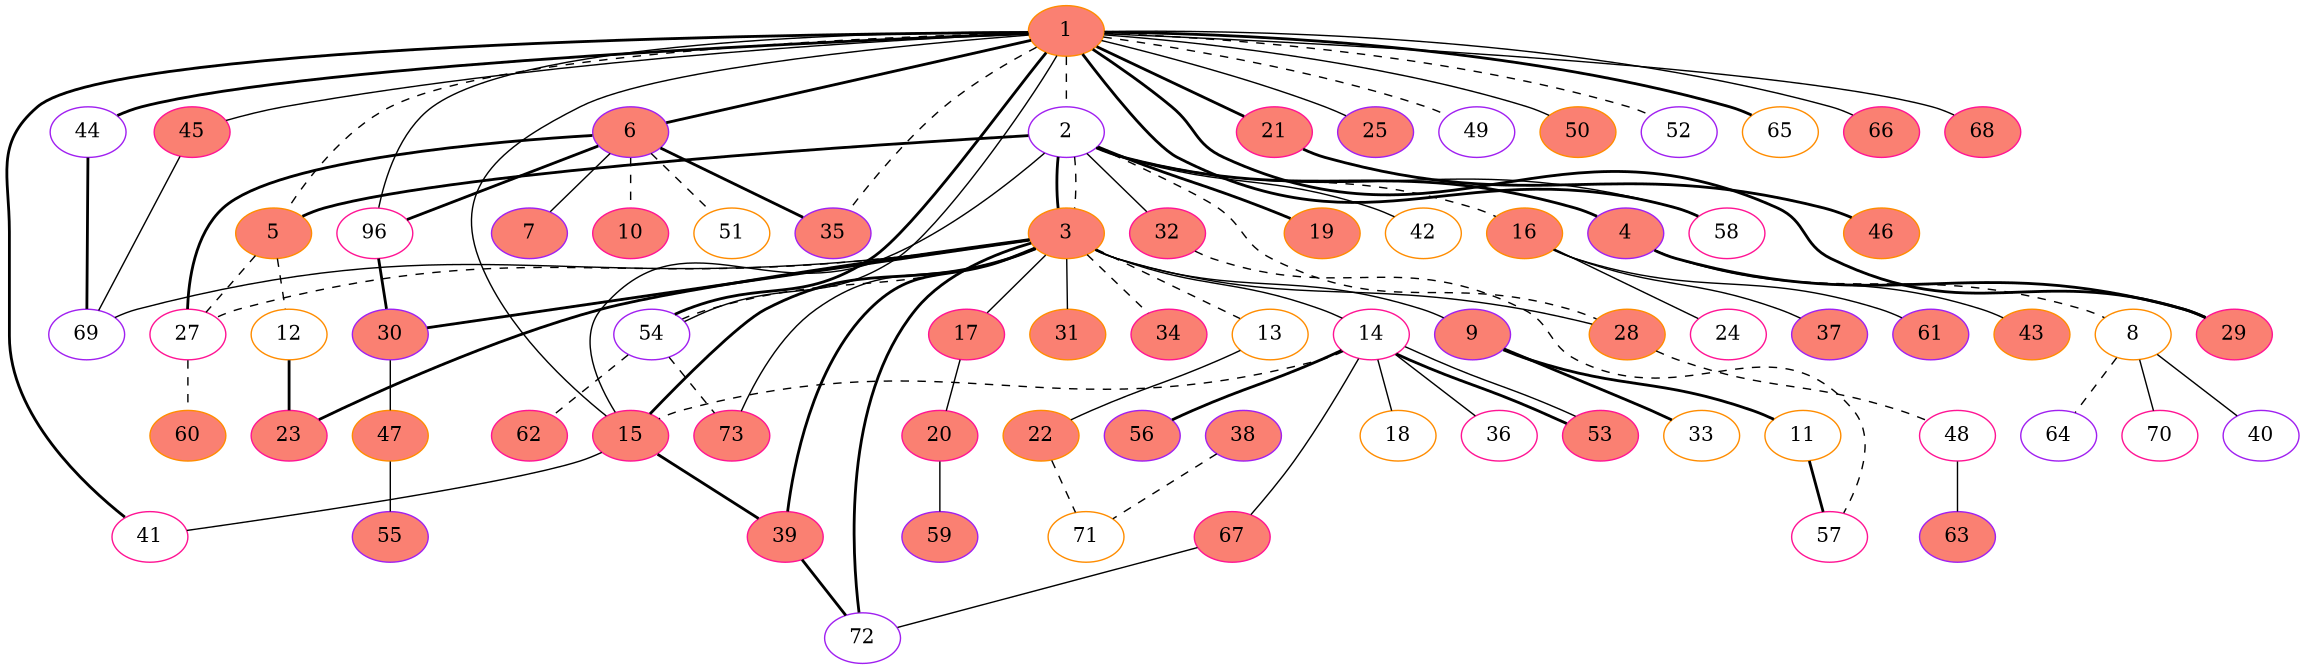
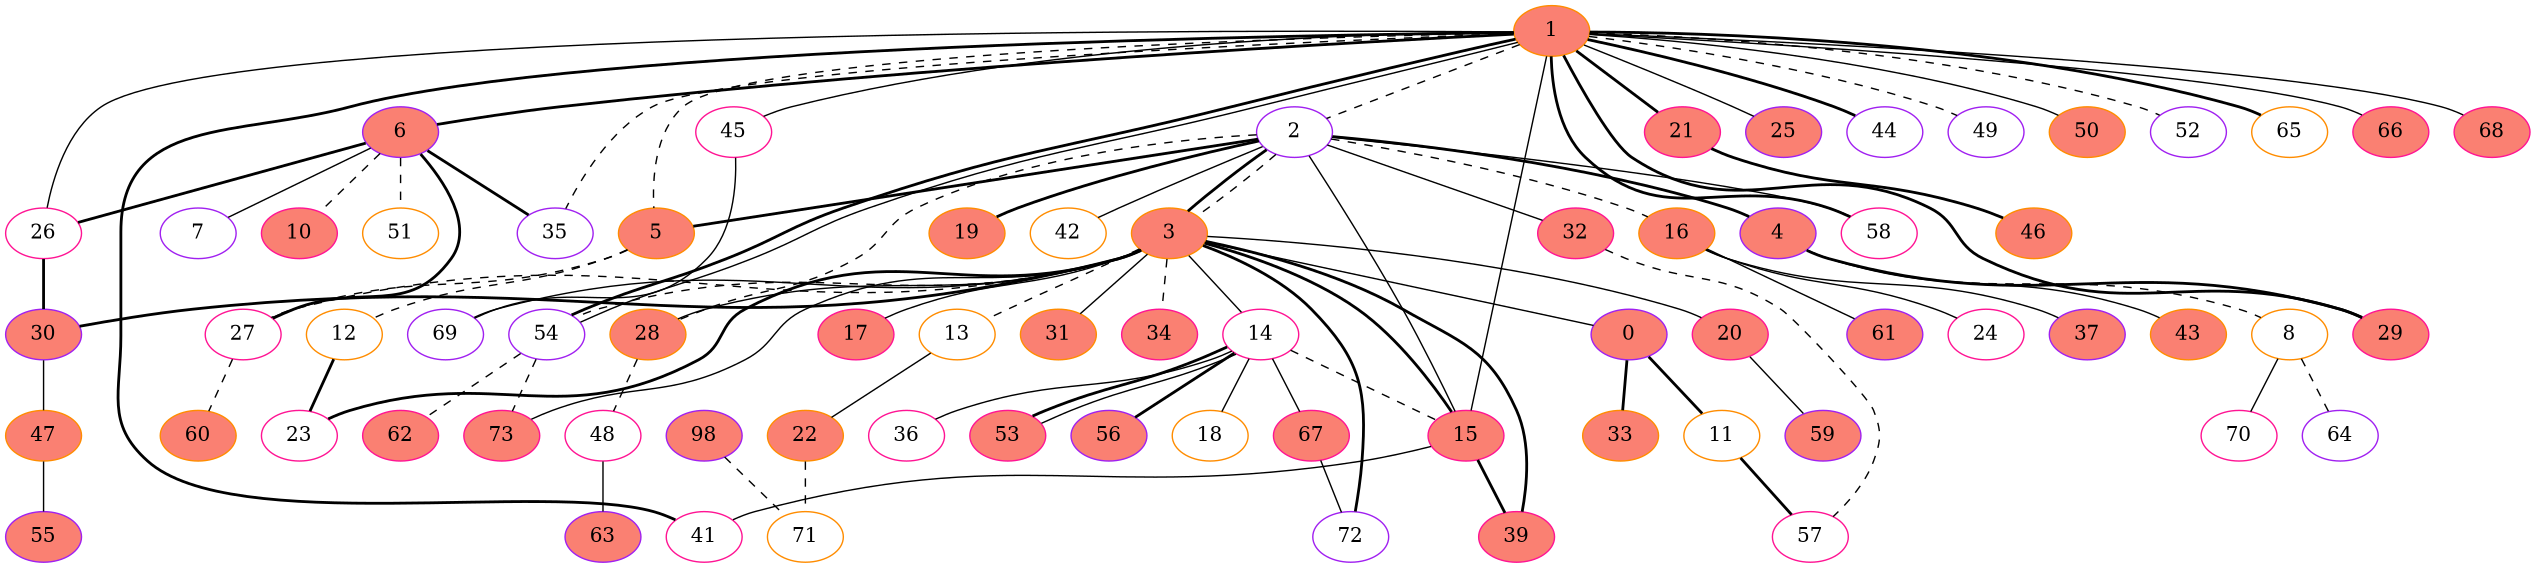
node "45": fillcolor salmon -> white
edge "44" -- "69": removed
node "96": label "96" -> "26"
node "7": fillcolor salmon -> white
node "35": fillcolor salmon -> white
node "9": label "9" -> "0"
edge "17" -- "20": now "3" -- "20"
node "23": fillcolor salmon -> white
node "38": label "38" -> "98"
node "33": fillcolor white -> salmon
node "40": removed
edge "39" -- "72": removed
